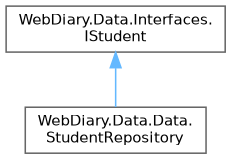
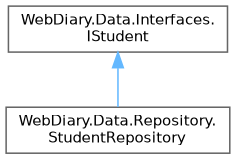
node "WebDiary.Data.Data. StudentRepository": label "WebDiary.Data.Data. StudentRepository" -> "WebDiary.Data.Repository. StudentRepository"
